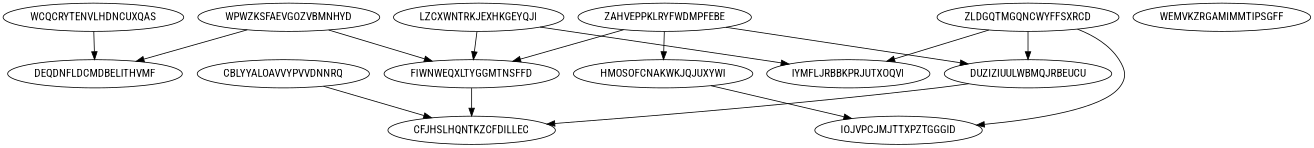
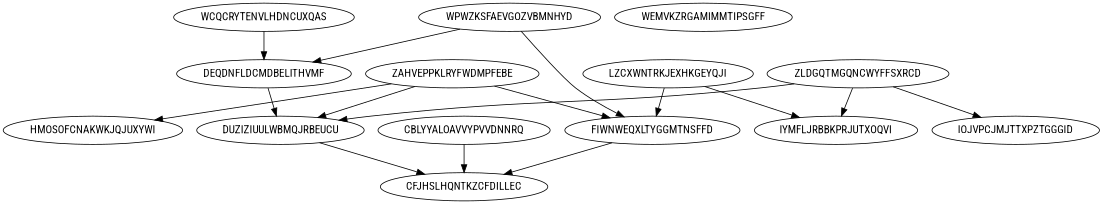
edge "DEQDNFLDCMDBELITHVMF" -> "DUZIZIUULWBMQJRBEUCU": added
edge "HMOSOFCNAKWKJQJUXYWI" -> "IOJVPCJMJTTXPZTGGGID": removed
